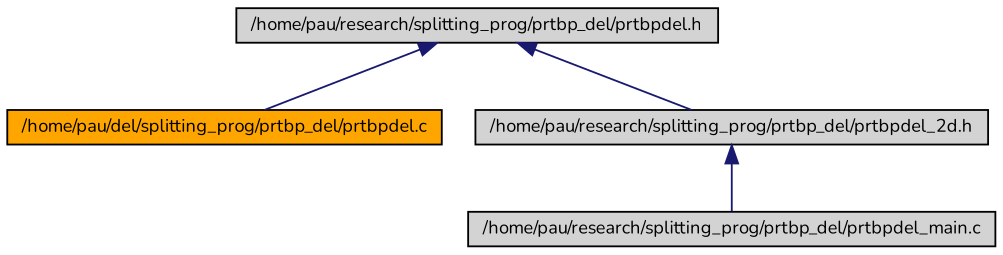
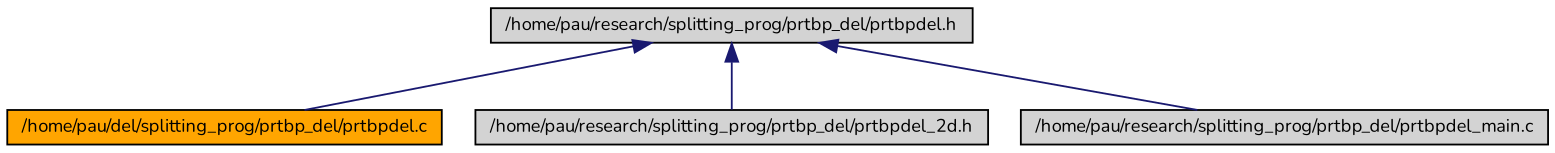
edge "/home/pau/research/splitting_prog/prtbp_del/prtbpdel_main.c" -> "/home/pau/research/splitting_prog/prtbp_del/prtbpdel_2d.h": now "/home/pau/research/splitting_prog/prtbp_del/prtbpdel_main.c" -> "/home/pau/research/splitting_prog/prtbp_del/prtbpdel.h"
